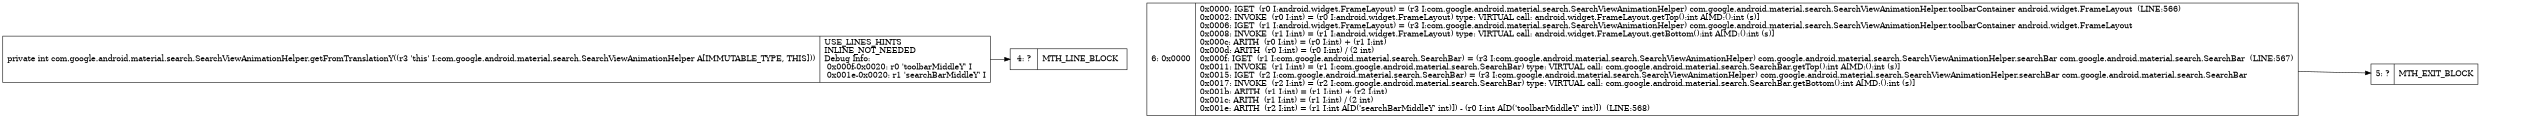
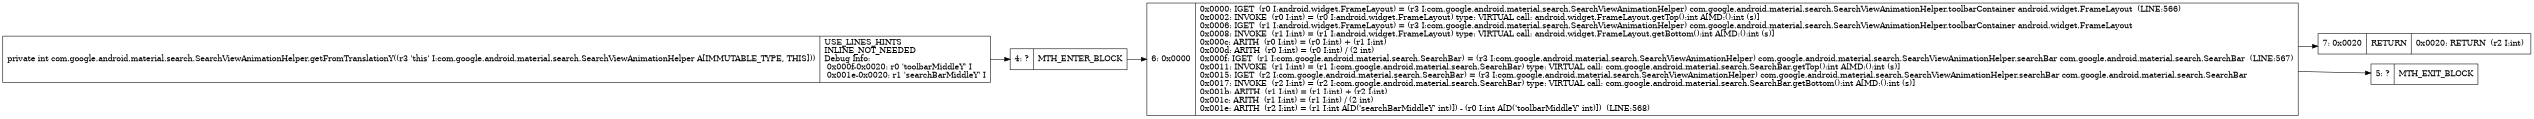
node "7: 0x0020": added
node "4: ?": text "MTH_LINE_BLOCK" -> "MTH_ENTER_BLOCK"
edge "4: ?" -> "6: 0x0000": added
